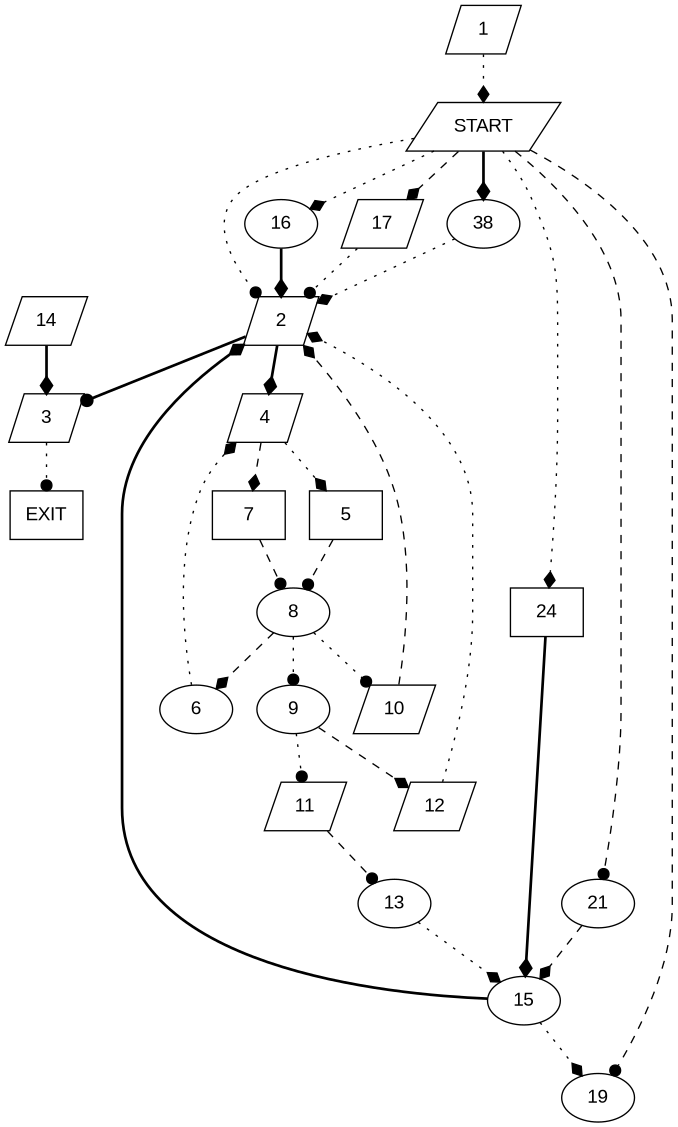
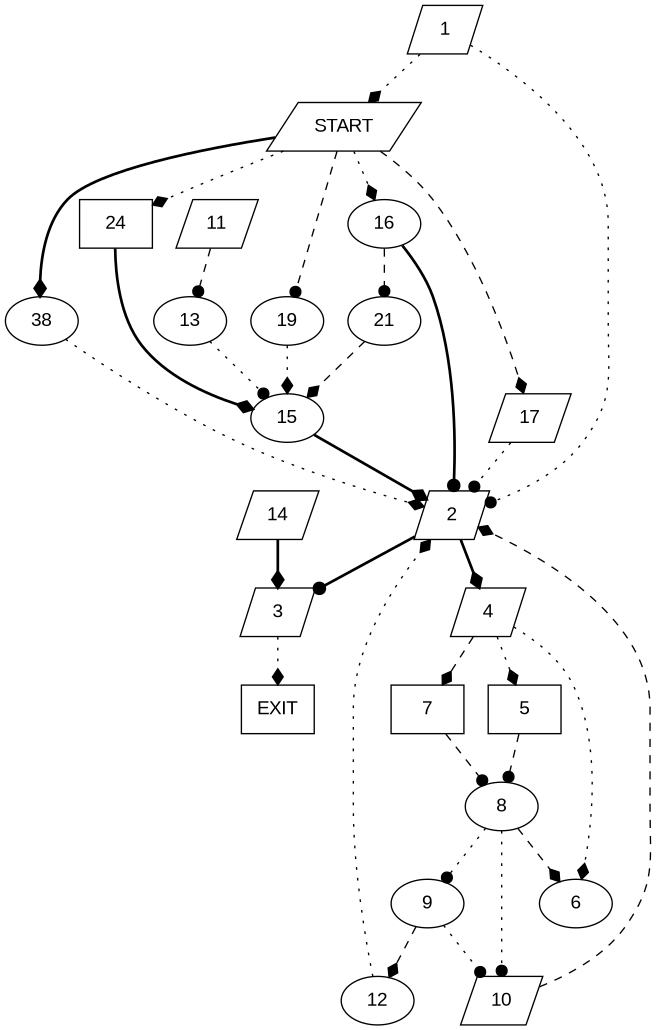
edge "START" -> "2": now "1" -> "2"
edge "16" -> "2": arrowhead diamond -> dot
edge "3" -> "EXIT": arrowhead dot -> diamond
edge "START" -> "21": now "16" -> "21"
edge "6" -> "4": reversed
edge "9" -> "11": now "9" -> "10"
node "12": shape parallelogram -> ellipse
edge "13" -> "15": arrowhead diamond -> dot
edge "15" -> "19": reversed
